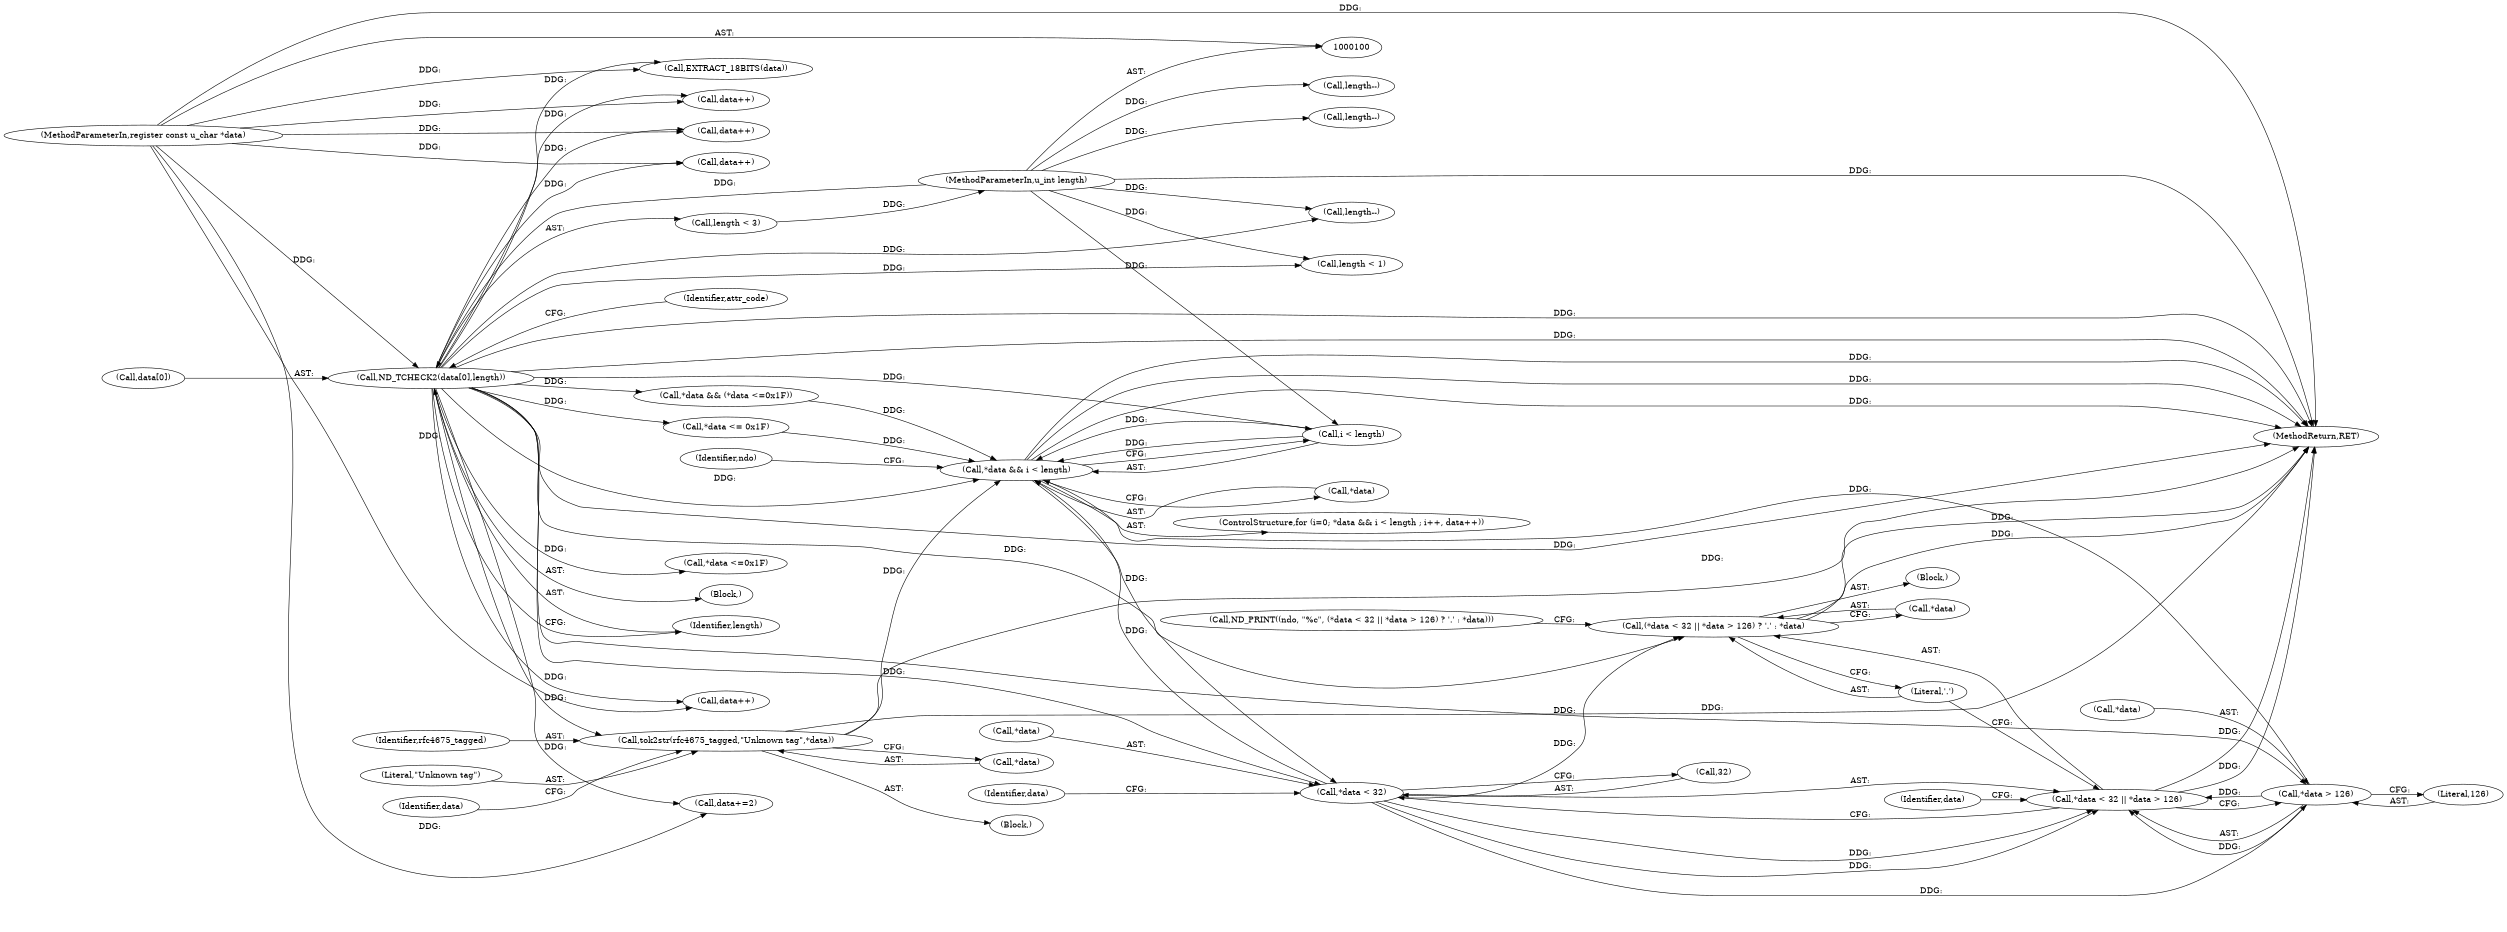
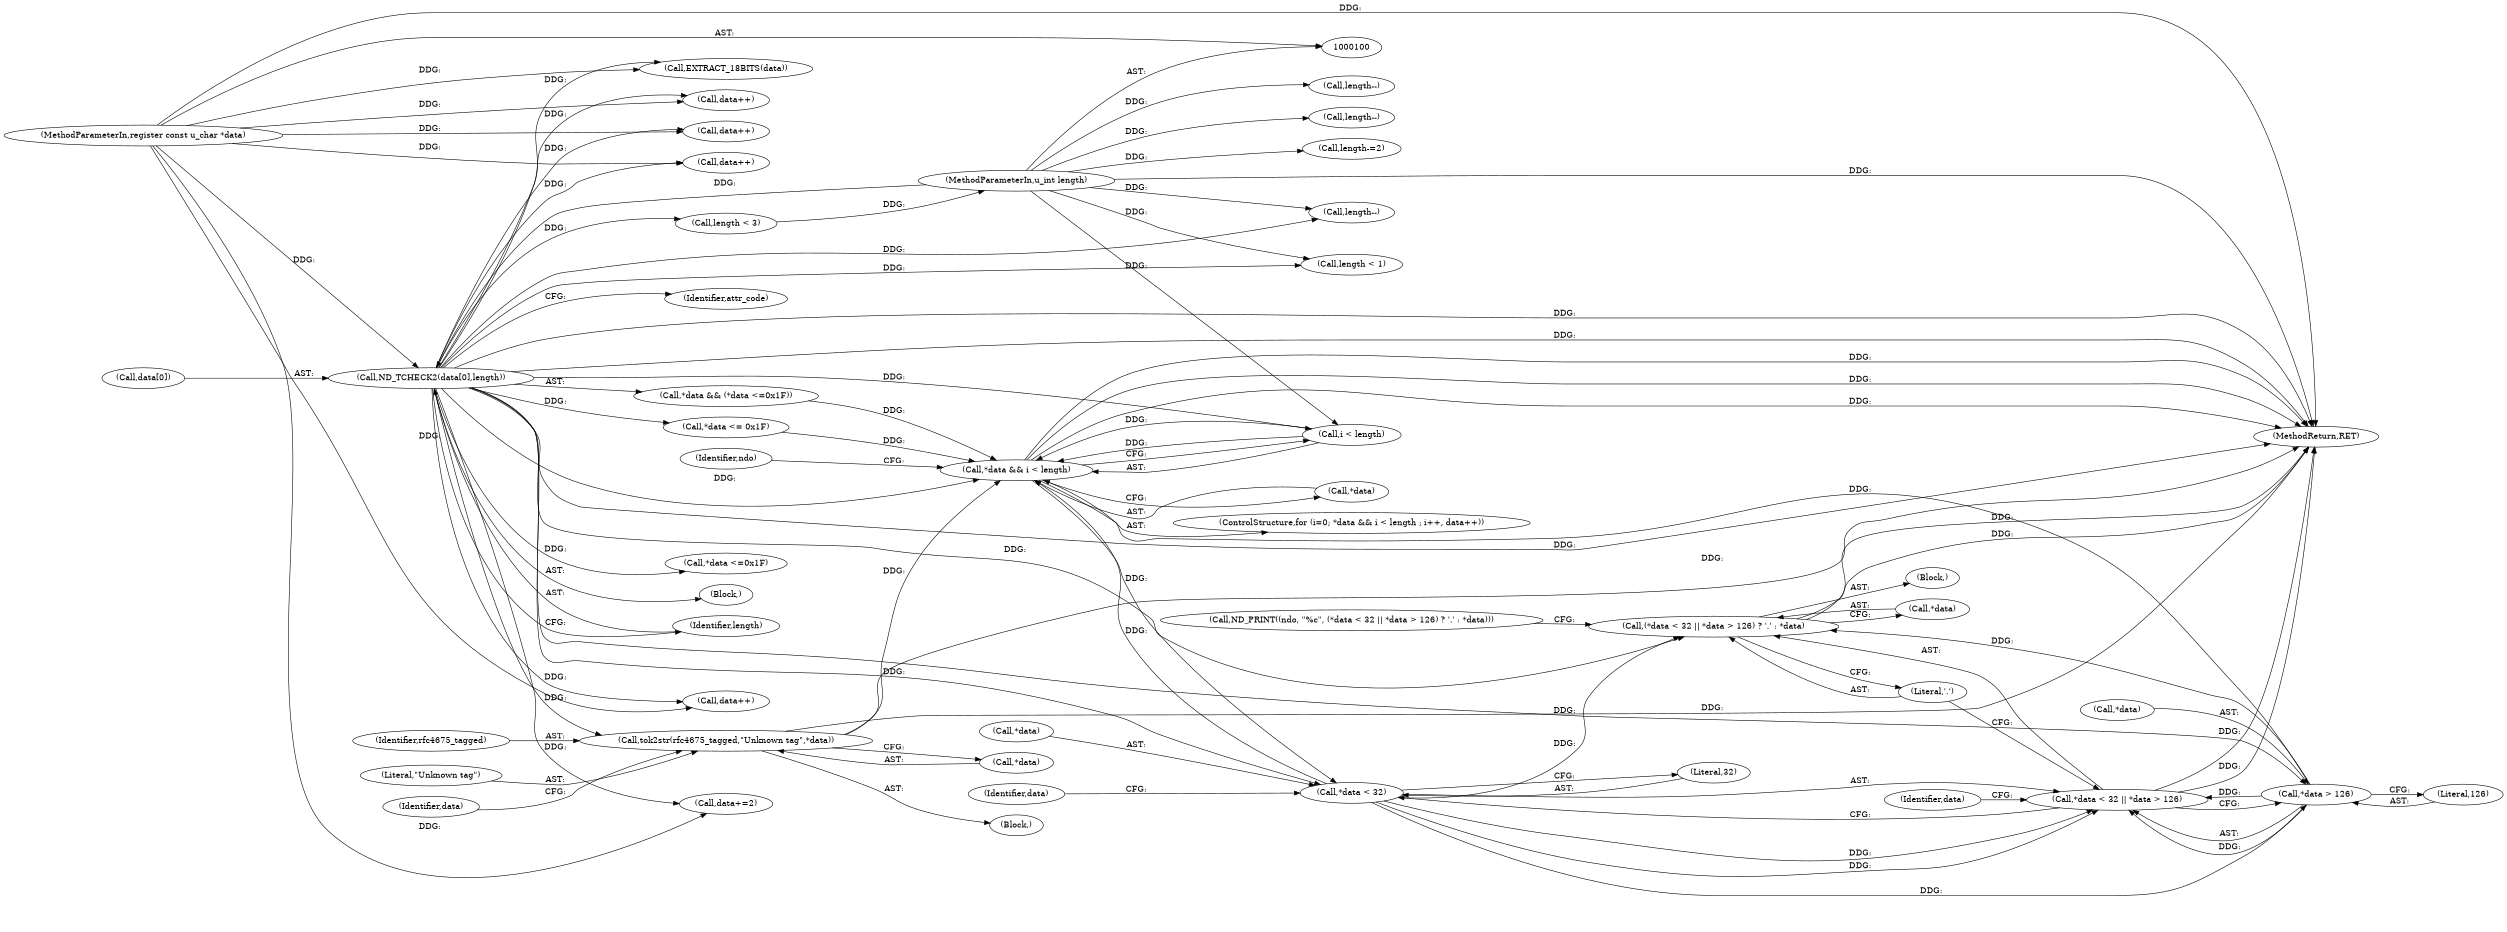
node "(Call,length-=2)": added
edge "(Call,ND_TCHECK2(data[0],length))" -> "(Call,length < 3)": label "AST: " -> "DDG: "
edge "(Identifier,attr_code)" -> "(Call,ND_TCHECK2(data[0],length))": reversed
edge "(Call,ND_TCHECK2(data[0],length))" -> "(Call,*data && (*data <=0x1F))": label "DDG: " -> "AST: "
edge "(Call,*data > 126)" -> "(Call,(*data < 32 || *data > 126) ? '.' : *data)": added, label "DDG:"
node "(Call,32)": label "(Call,32)" -> "(Literal,32)"
